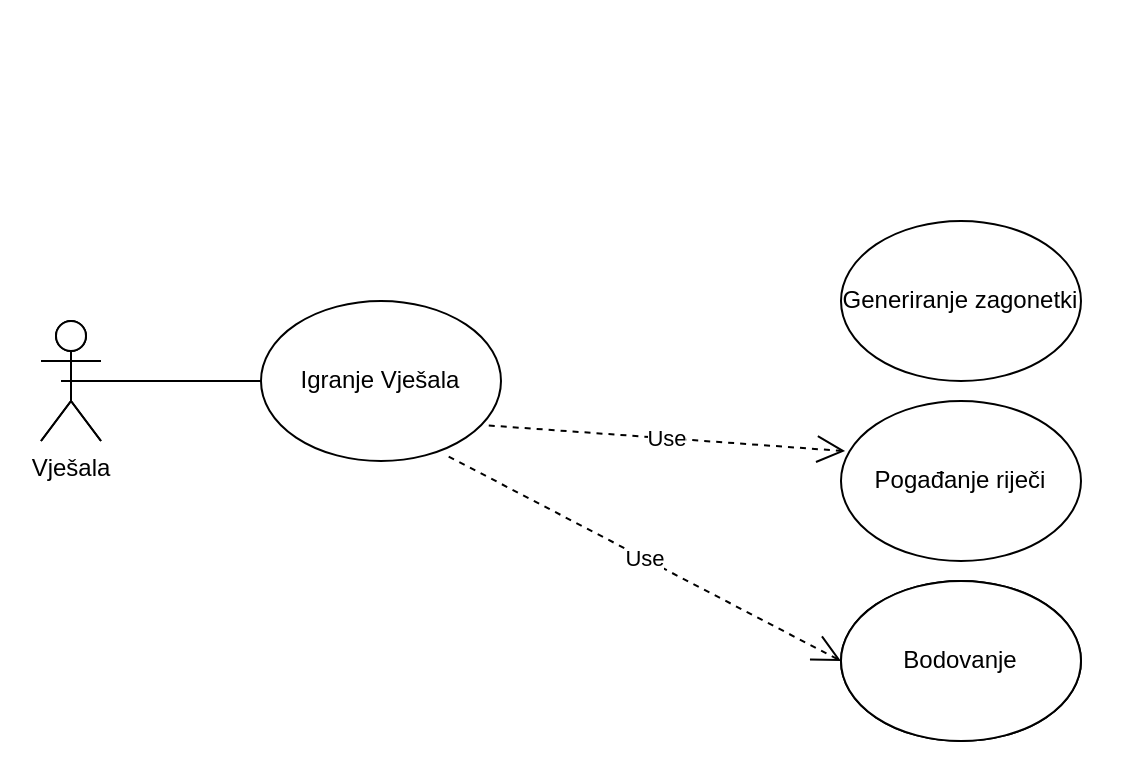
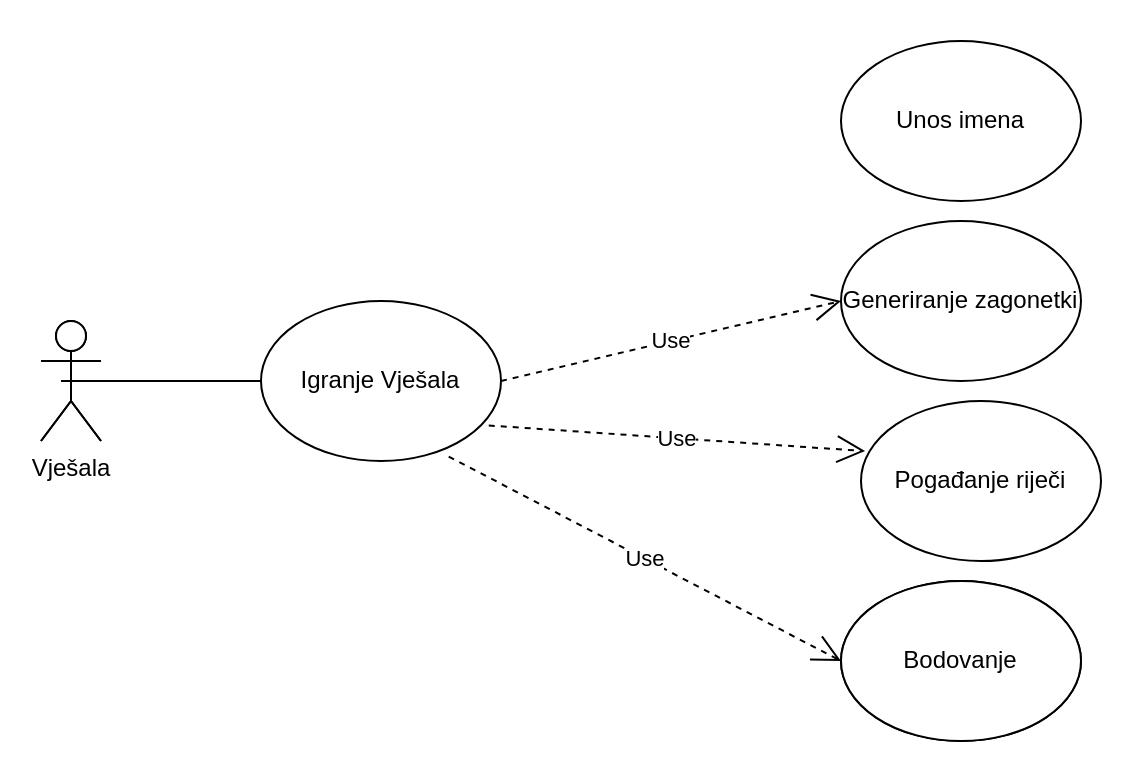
node "Unos imena": added
edge "Igranje Vješala" -> "Generiranje zagonetki": added, label "Use"
node "Pogađanje riječi": moved (961, 481) -> (981, 481)
